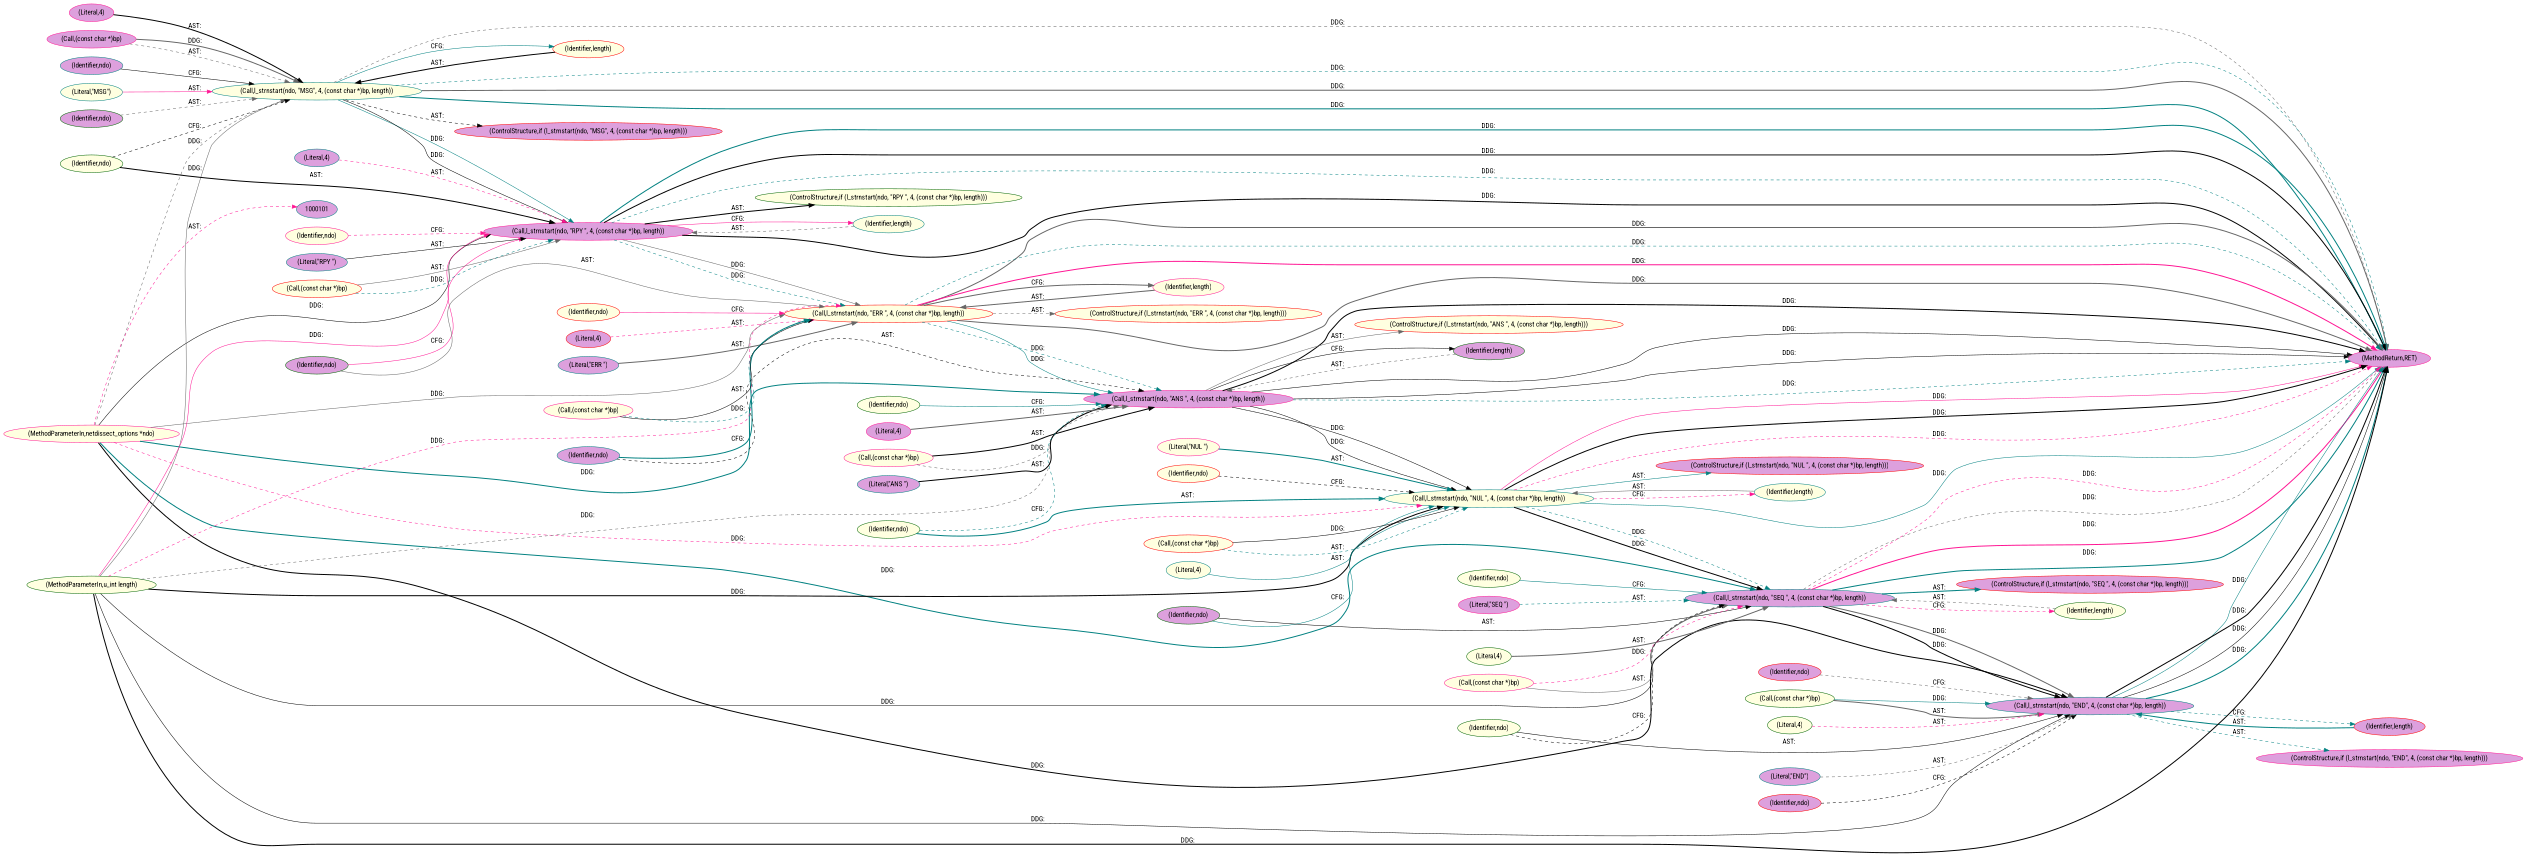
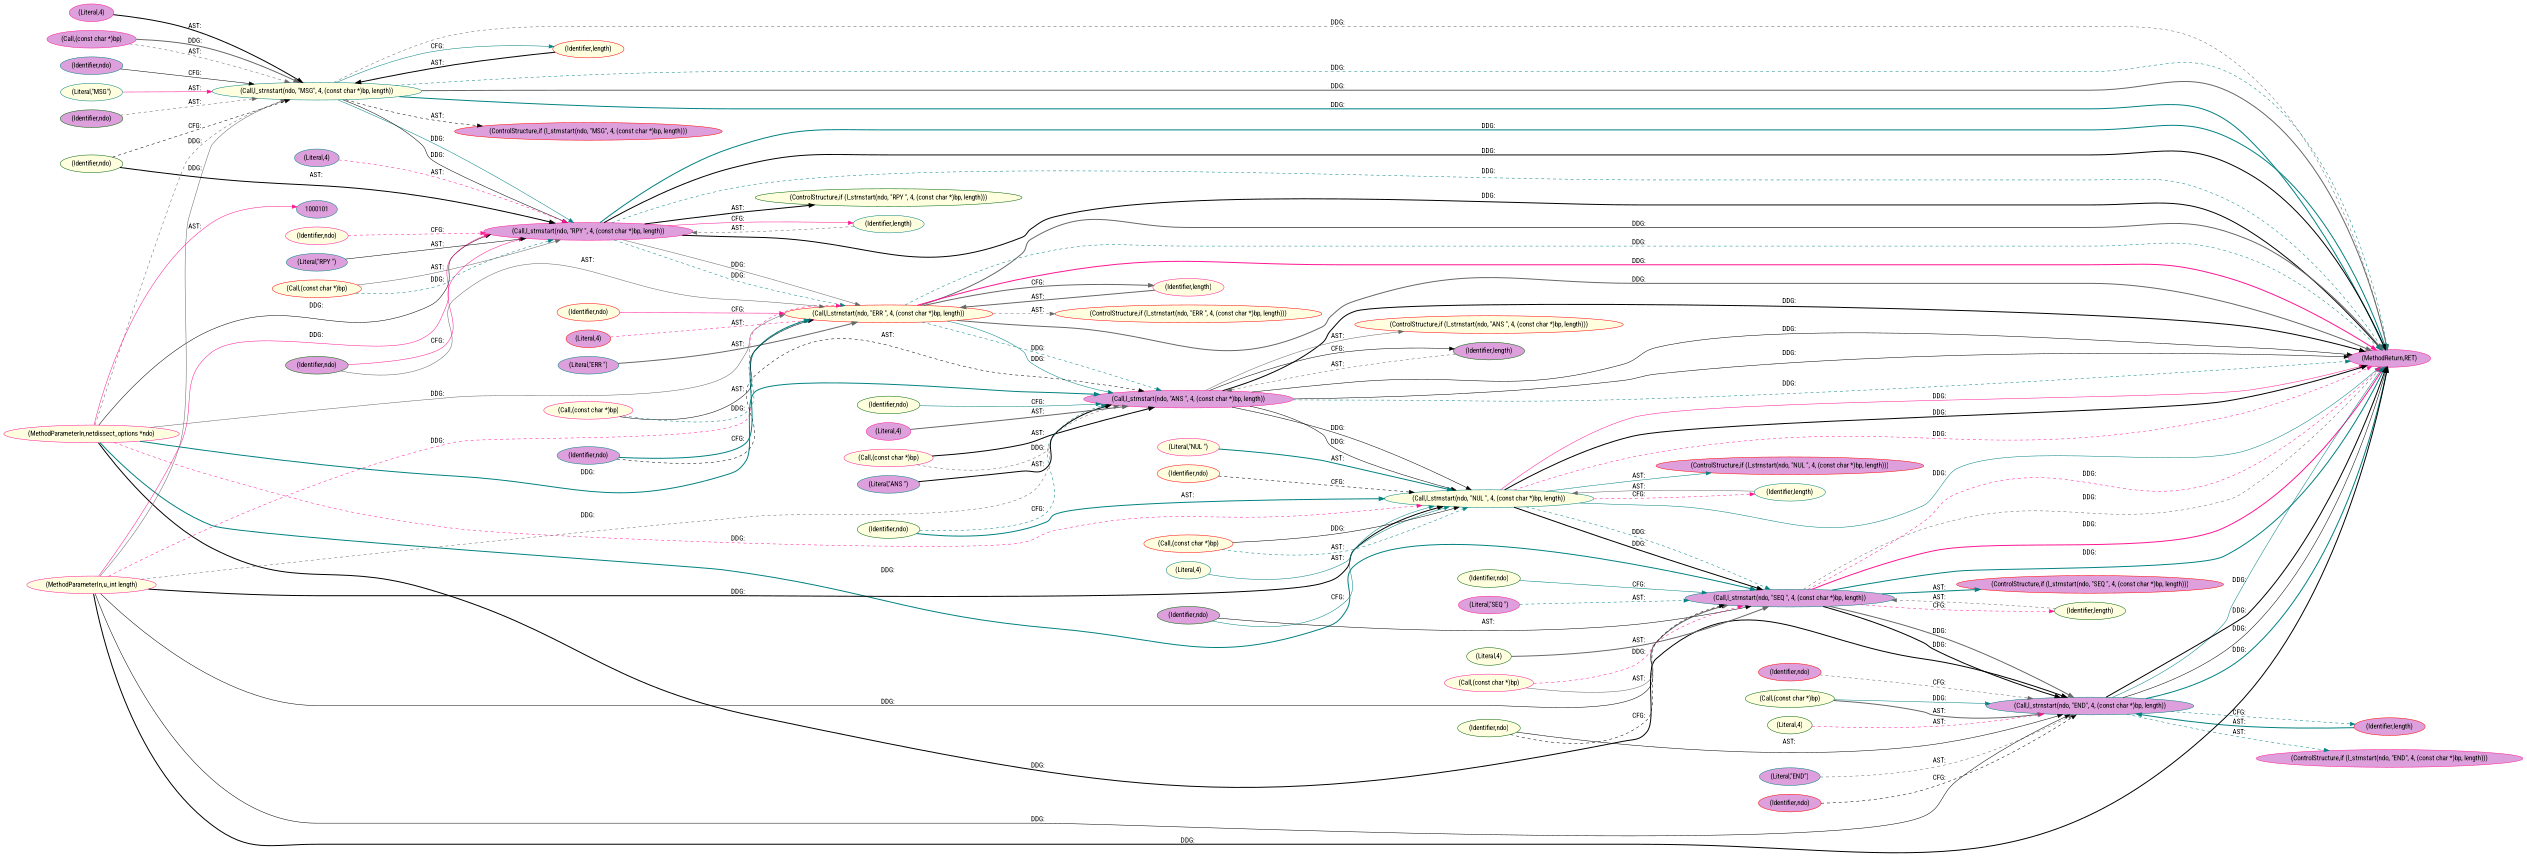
edge "(MethodParameterIn,netdissect_options *ndo)" -> "1000101": style dashed -> solid
node "(MethodParameterIn,u_int length)": color darkgreen -> deeppink
